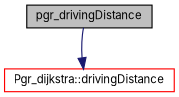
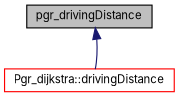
edge "pgr_drivingDistance" -> "Pgr_dijkstra::drivingDistance": reversed
